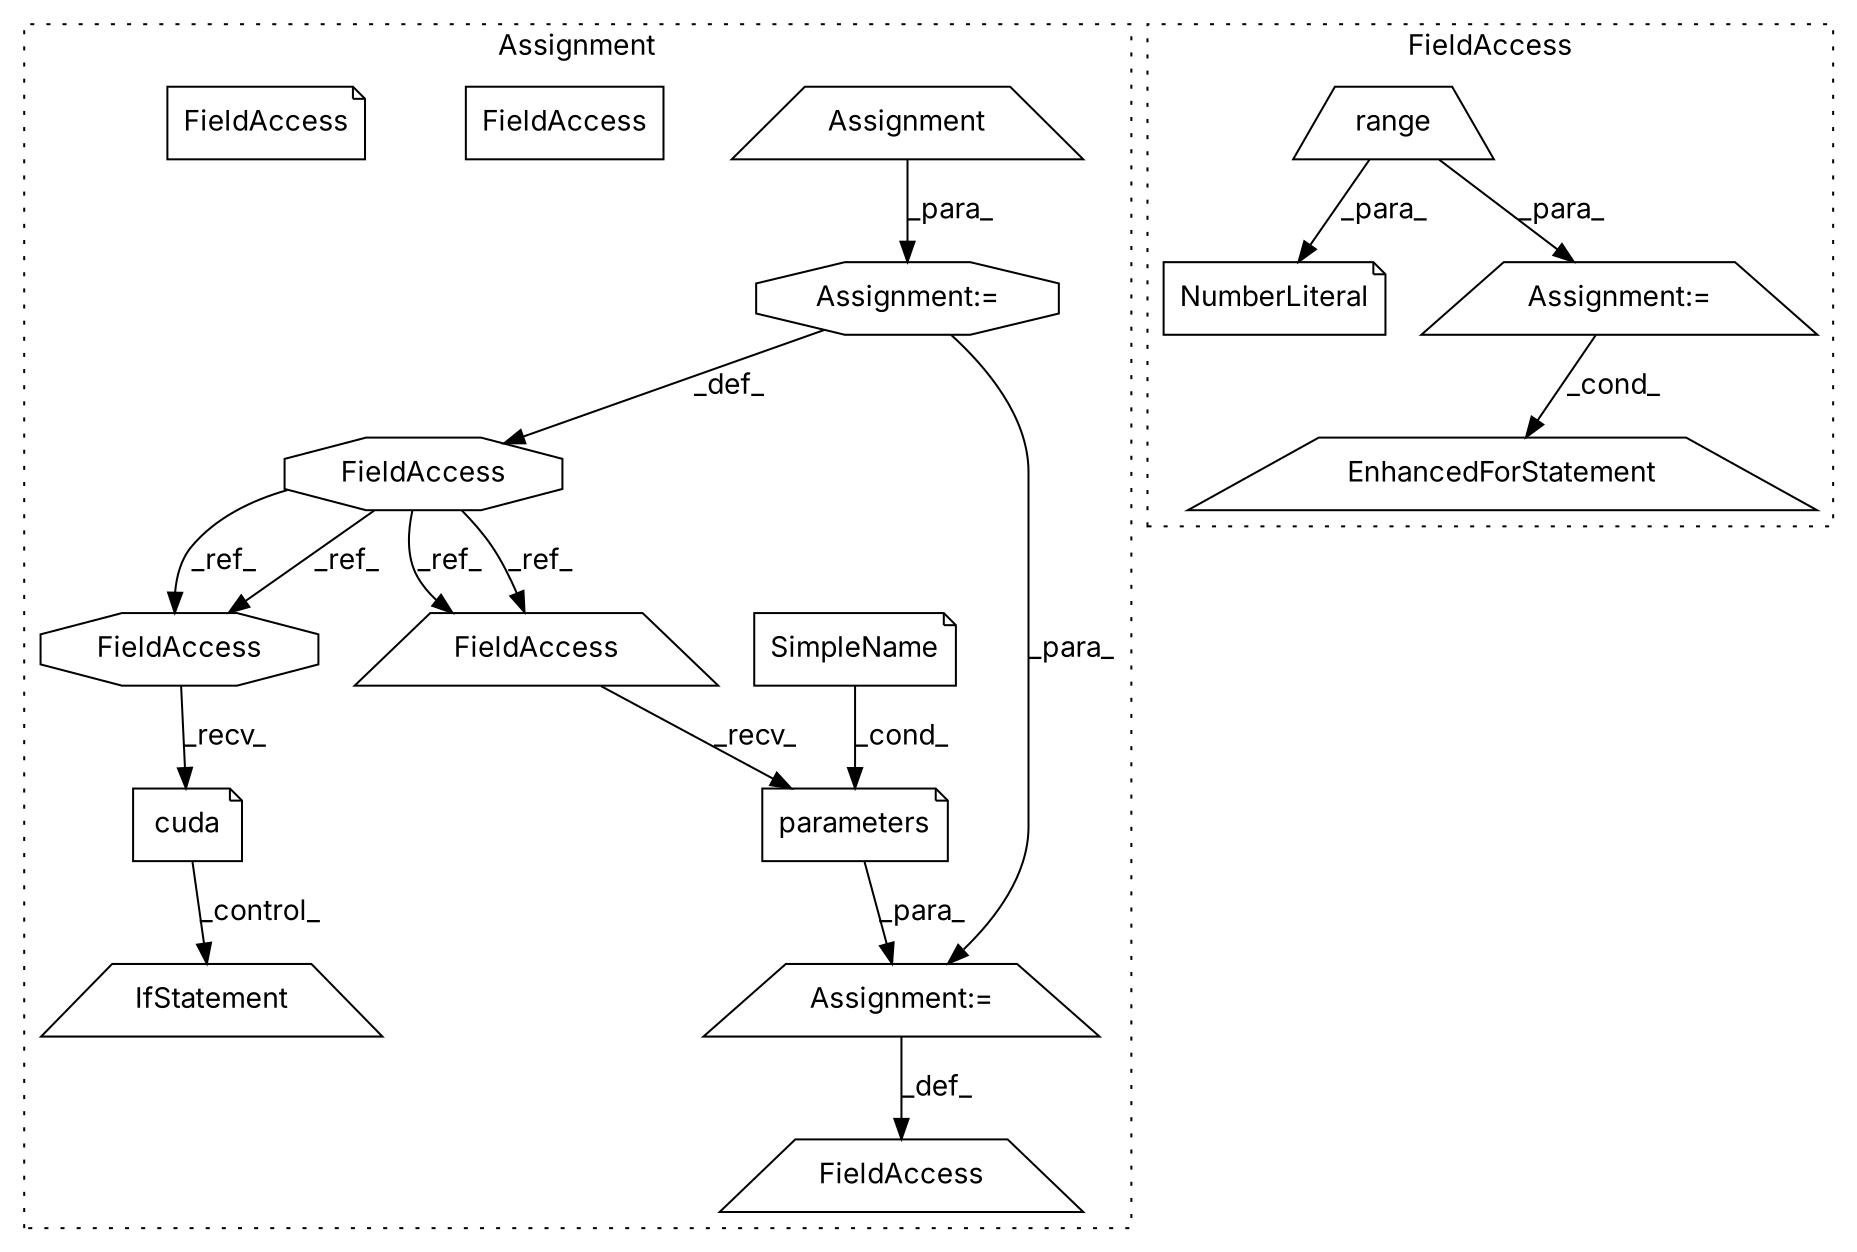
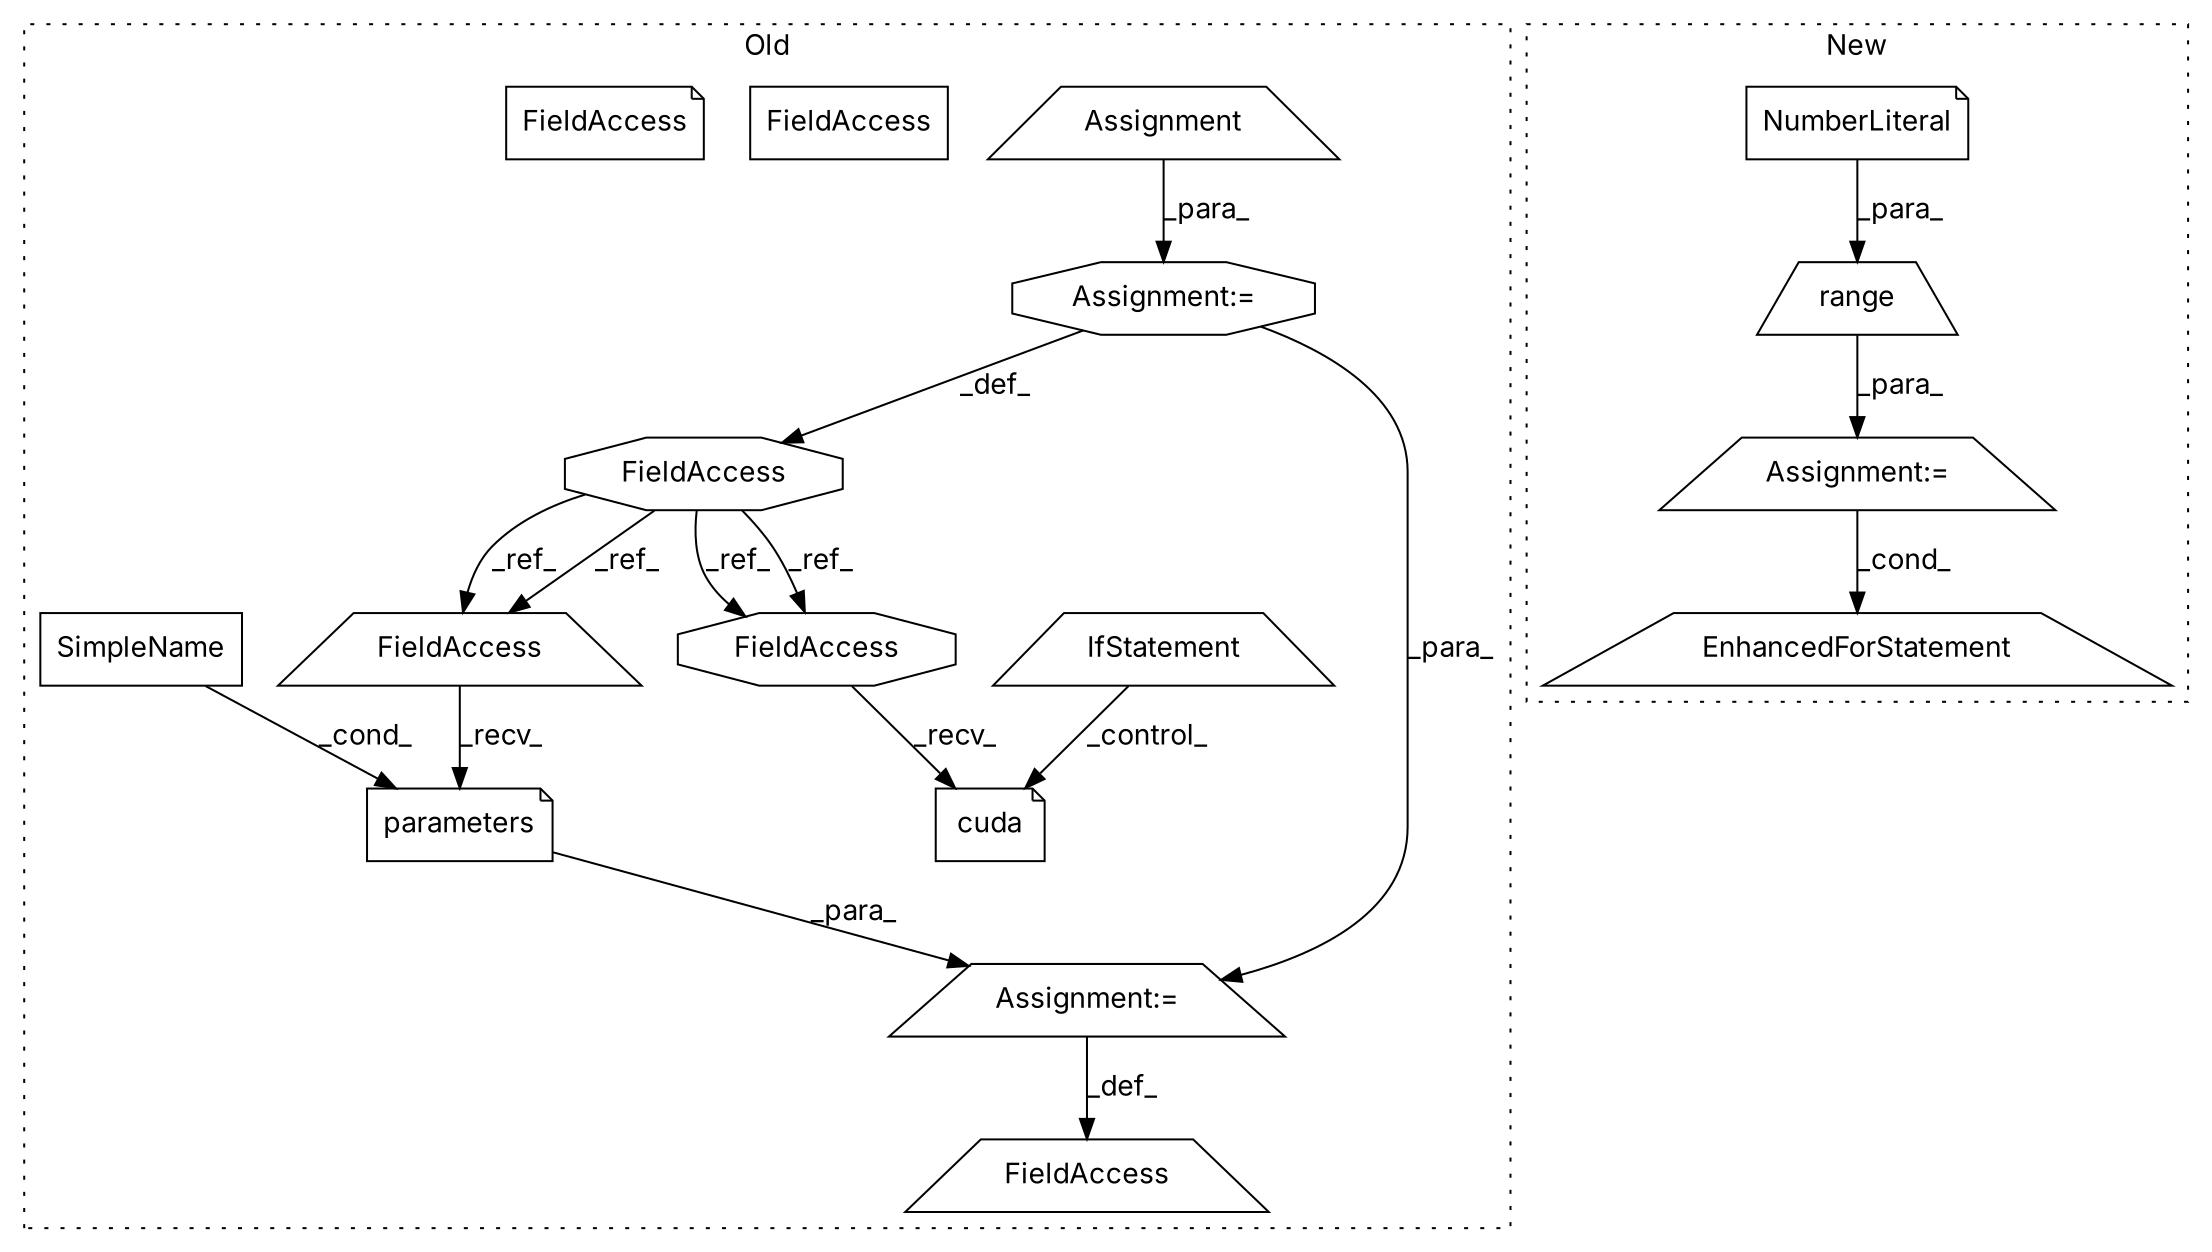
cluster "Assignment": label "Assignment" -> "Old"
cluster "FieldAccess": label "FieldAccess" -> "New"
edge "range" -> "NumberLiteral": reversed
node "SimpleName": shape note -> box
edge "cuda" -> "IfStatement": reversed
